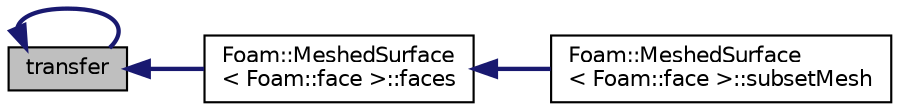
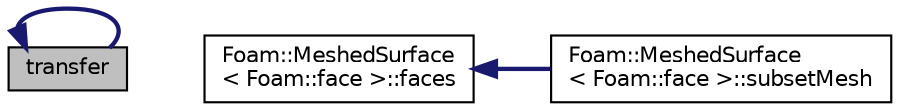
edge "Foam::MeshedSurface < Foam::face >::faces" -> "transfer": removed
